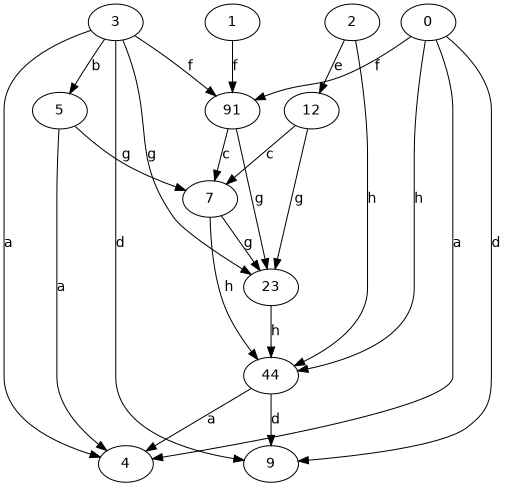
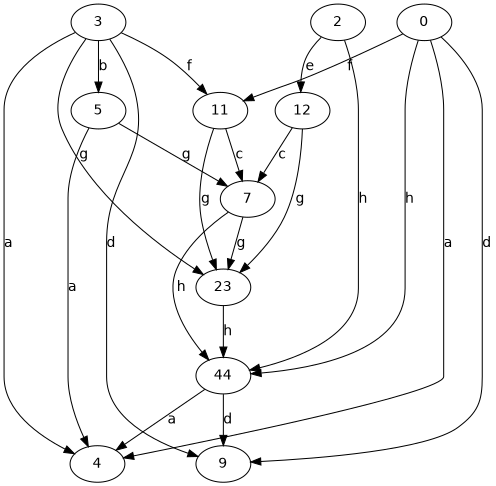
node "1": removed
node "91": label "91" -> "11"
